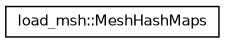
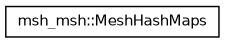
node "load_msh::MeshHashMaps": label "load_msh::MeshHashMaps" -> "msh_msh::MeshHashMaps"
